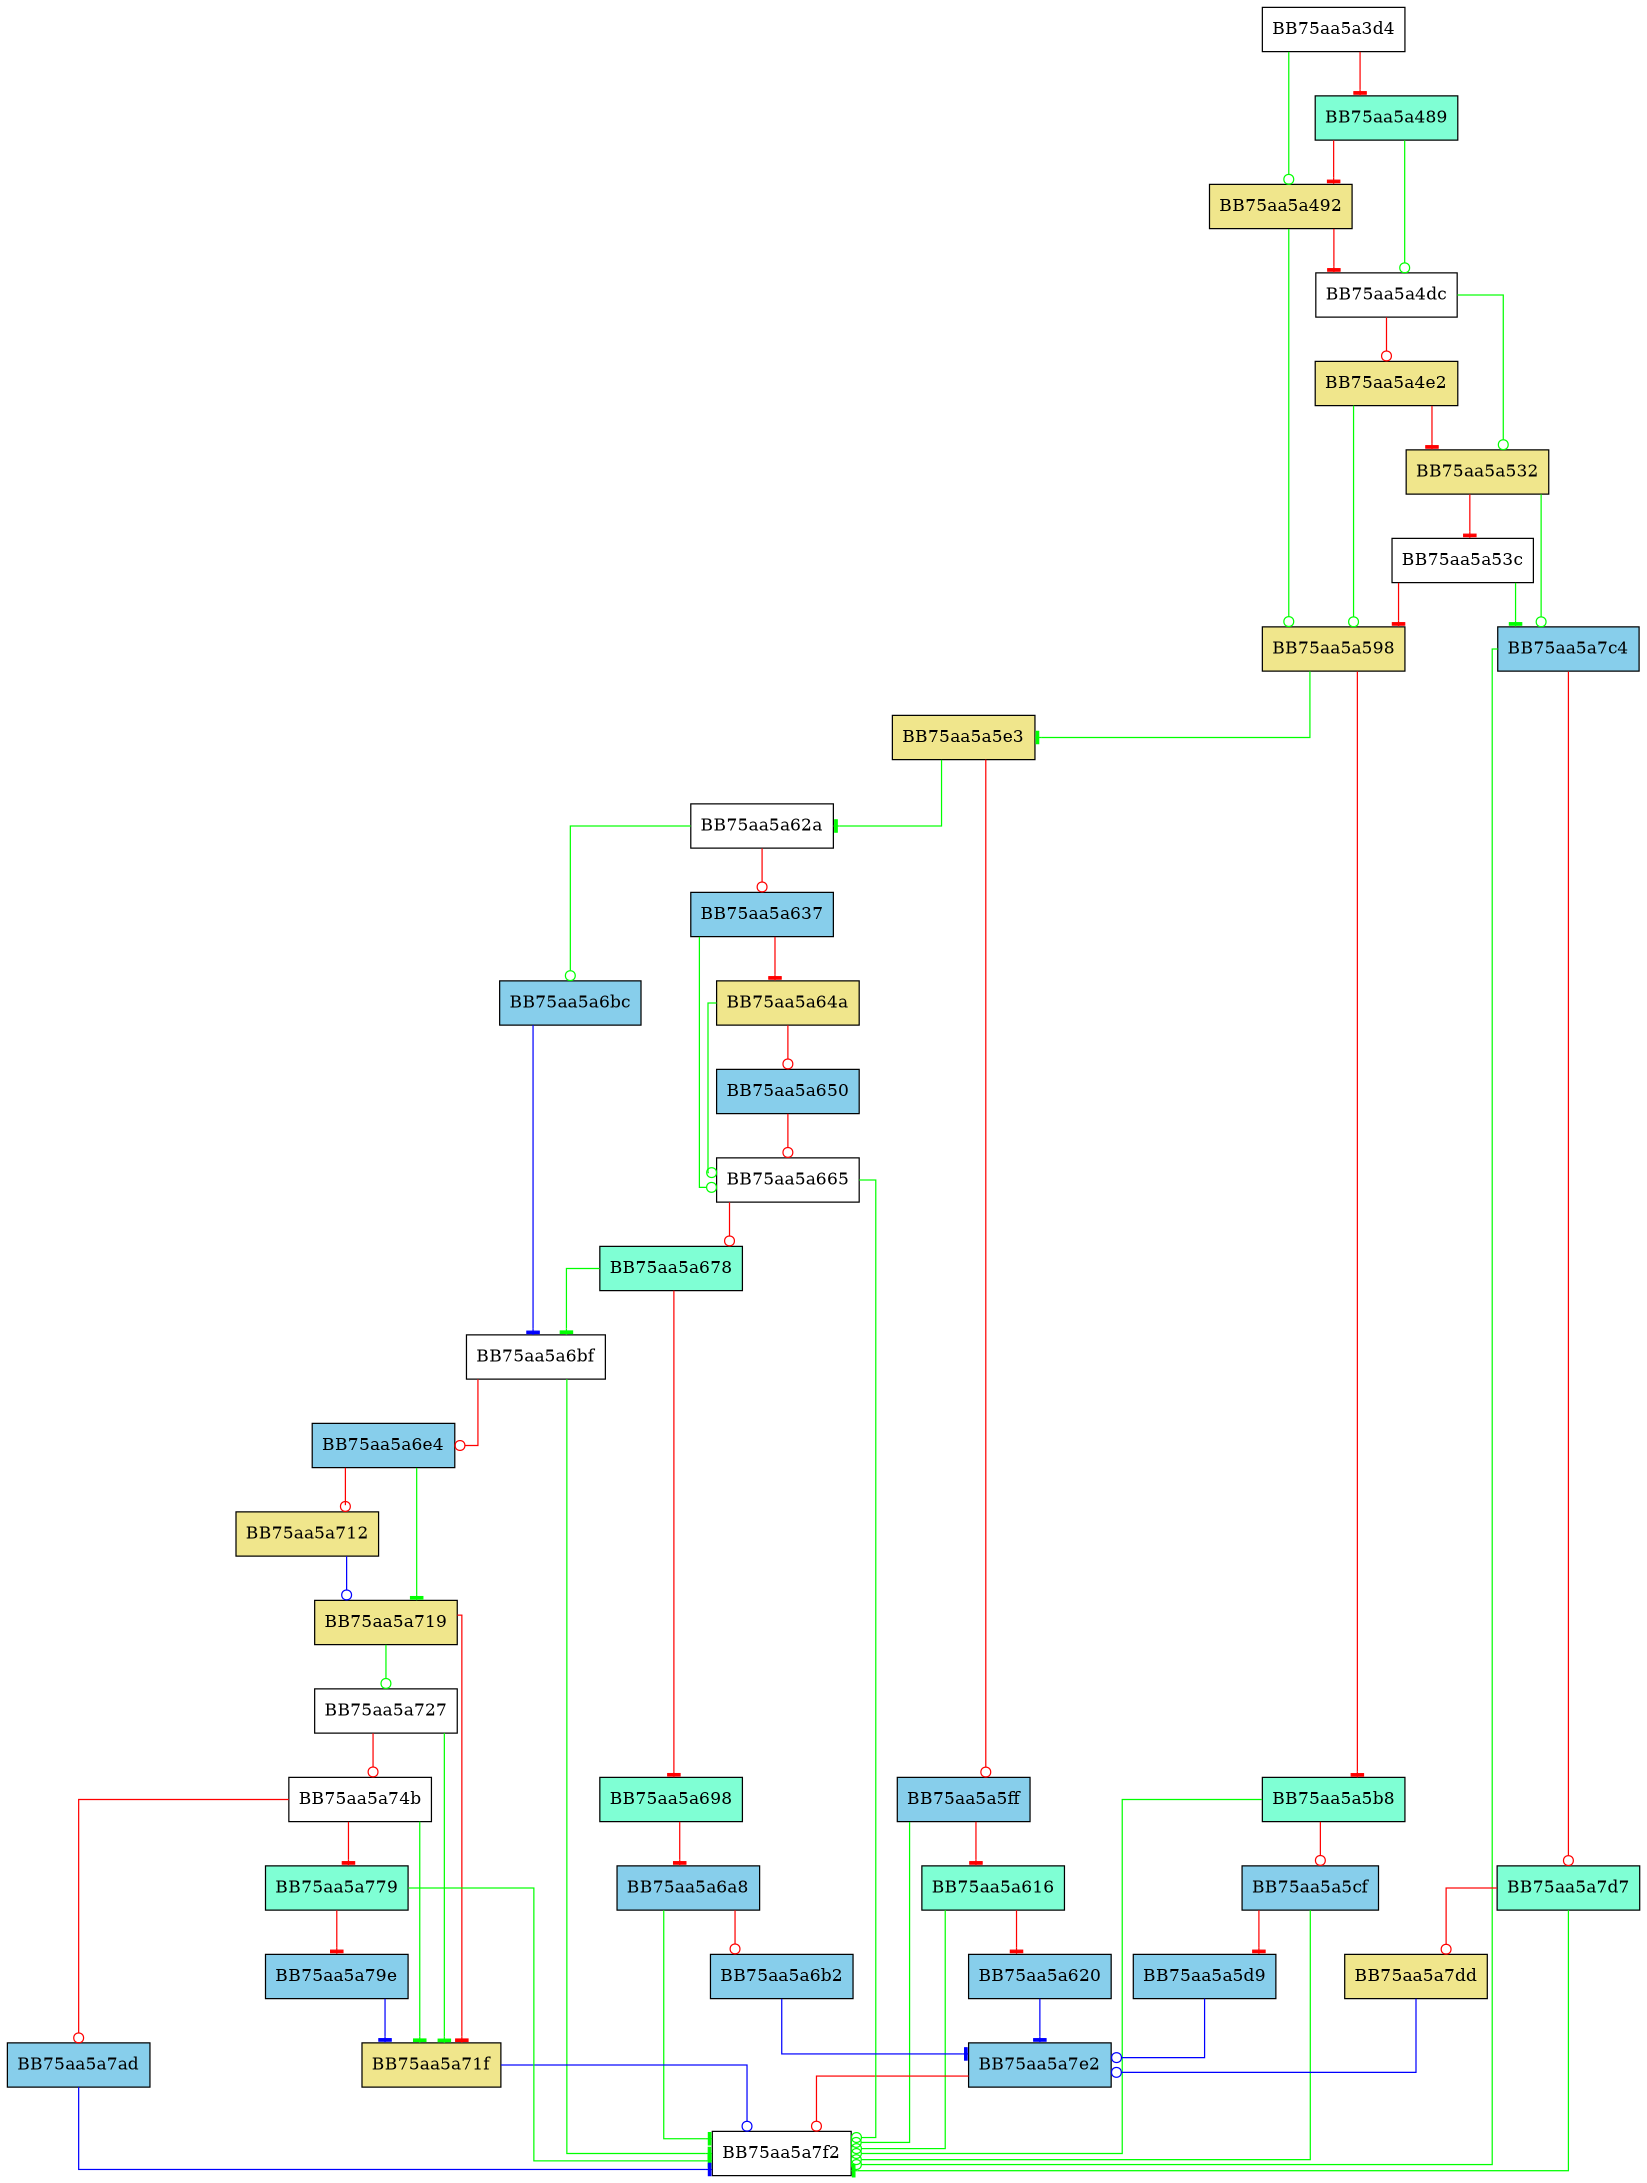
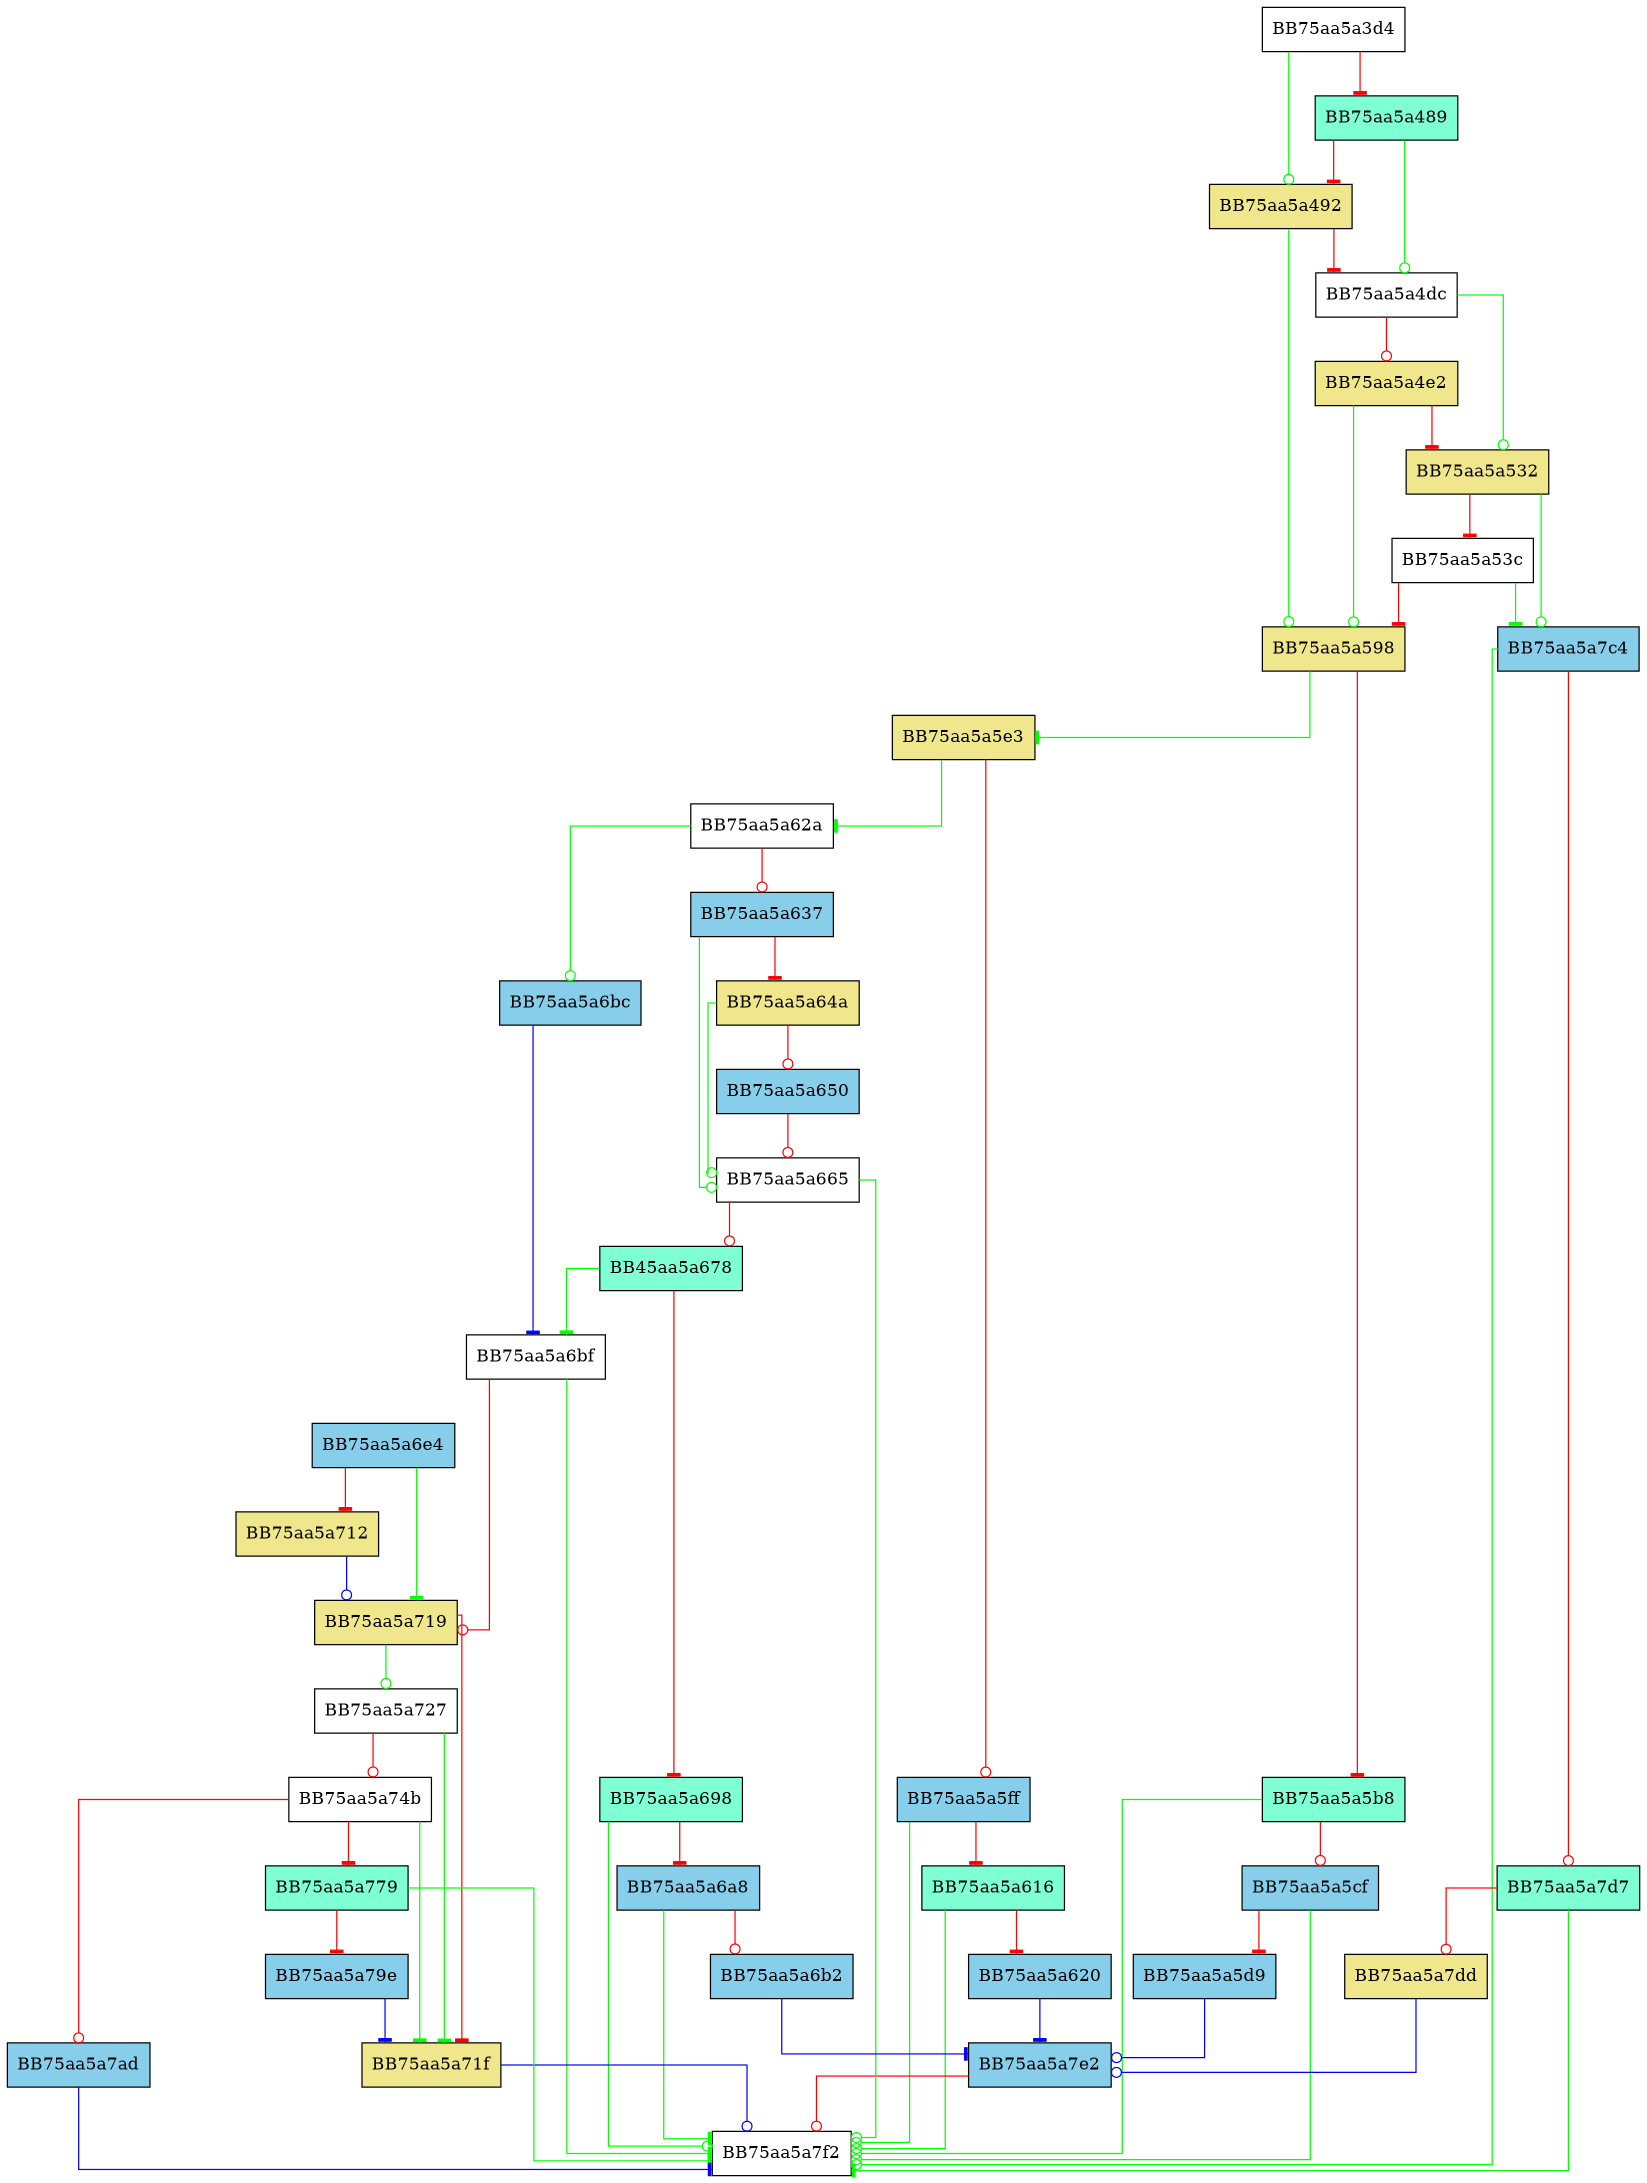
node "BB75aa5a678": label "BB75aa5a678" -> "BB45aa5a678"
edge "BB75aa5a6bf" -> "BB75aa5a6e4": now "BB75aa5a6bf" -> "BB75aa5a719"
edge "BB75aa5a6e4" -> "BB75aa5a712": arrowhead odot -> tee
edge "BB75aa5a698" -> "BB75aa5a7f2": added
